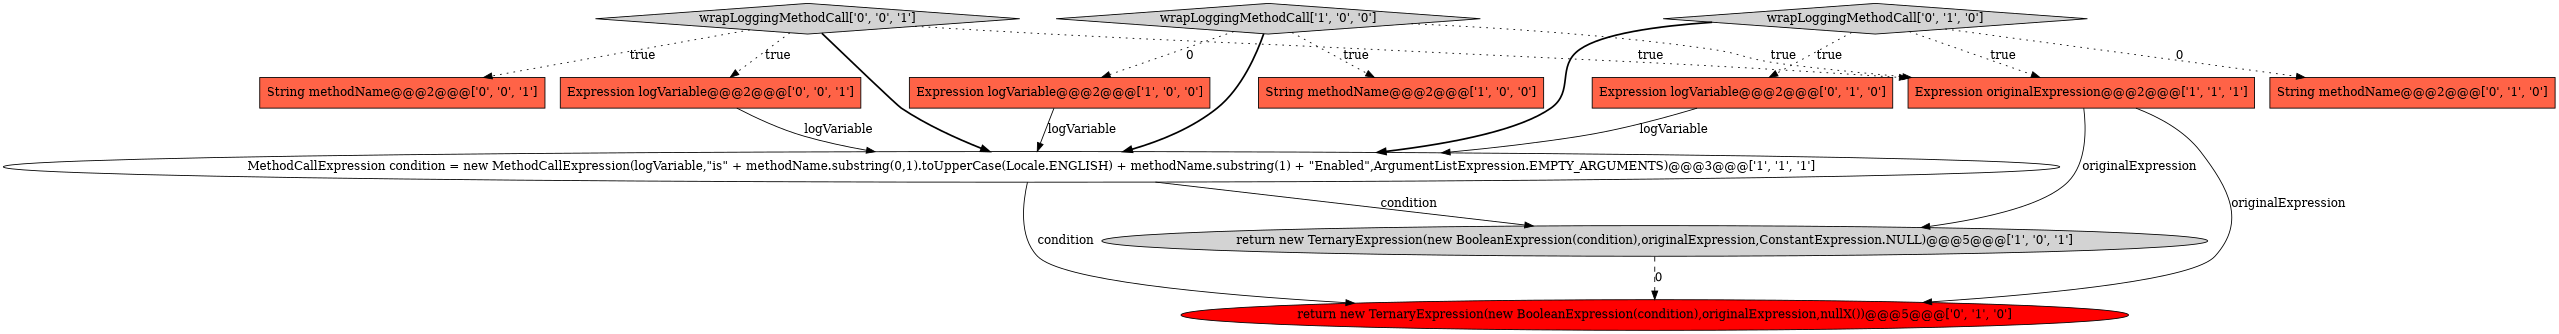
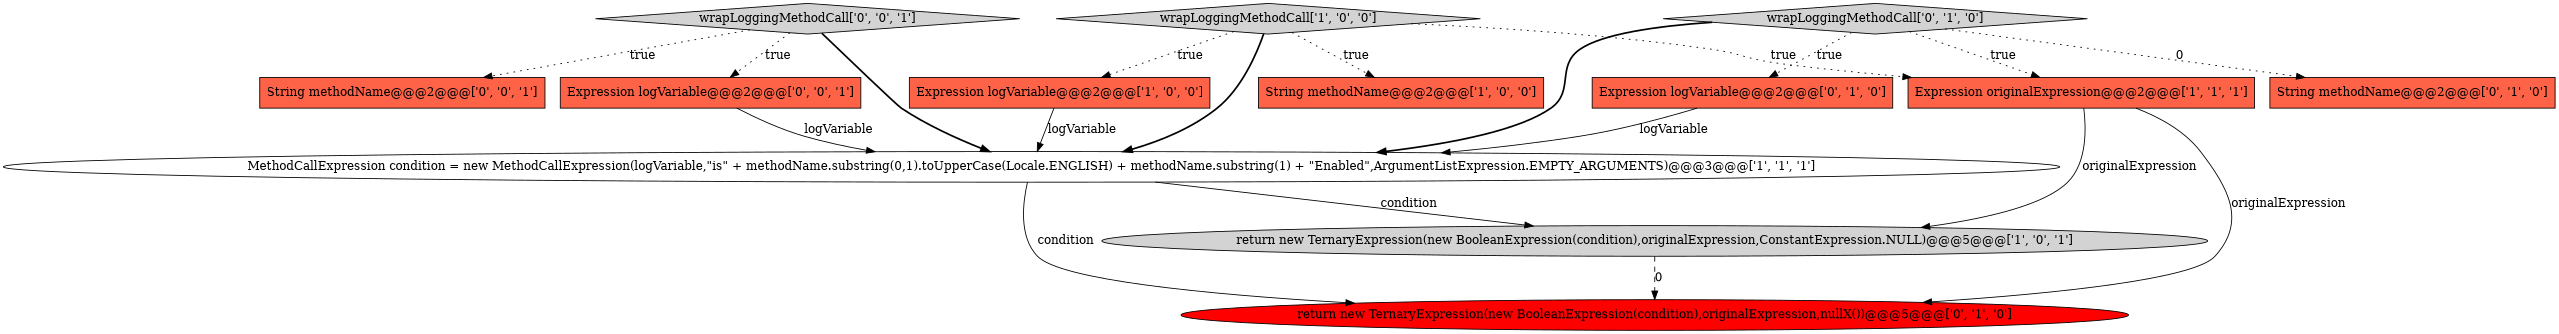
edge "wrapLoggingMethodCall['0', '0', '1']" -> "Expression originalExpression@@@2@@@['1', '1', '1']": removed, label "true"
edge "wrapLoggingMethodCall['1', '0', '0']" -> "Expression logVariable@@@2@@@['1', '0', '0']": label "0" -> "true"
